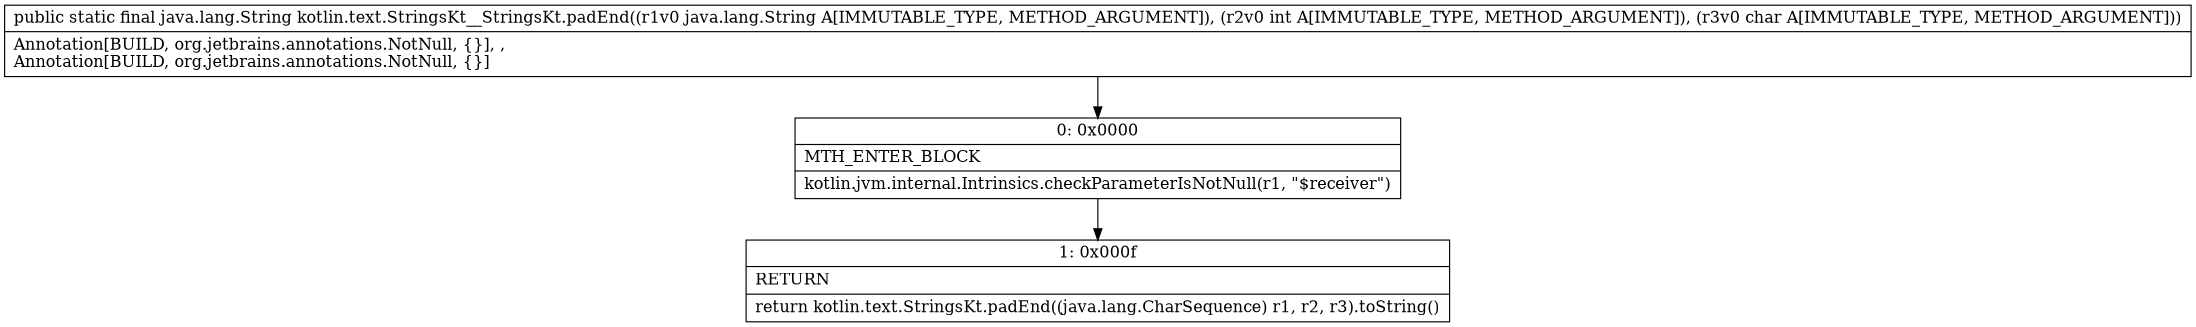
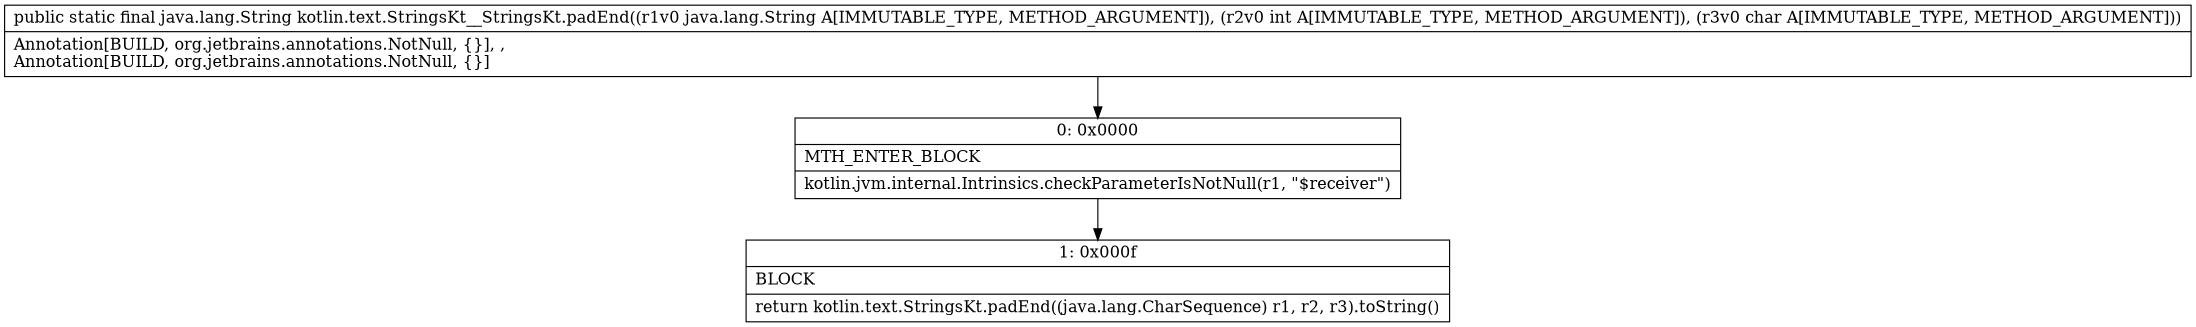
node "1: 0x000f": text "RETURN" -> "BLOCK"
